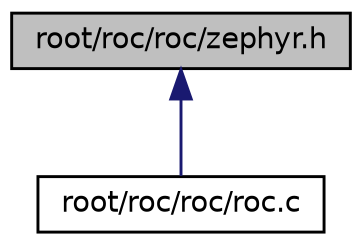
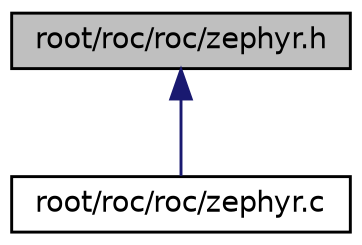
node "root/roc/roc/roc.c": label "root/roc/roc/roc.c" -> "root/roc/roc/zephyr.c"
